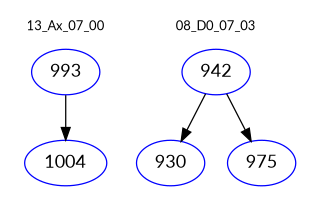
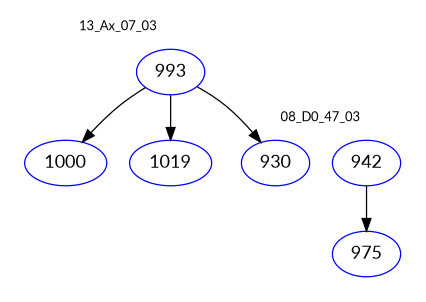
cluster "13_Ax_07_00": label "13_Ax_07_00" -> "13_Ax_07_03"
cluster "08_D0_07_03": label "08_D0_07_03" -> "08_D0_47_03"
edge "942" -> "930": now "993" -> "930"
node "1004": label "1004" -> "1000"
node "1019": added
